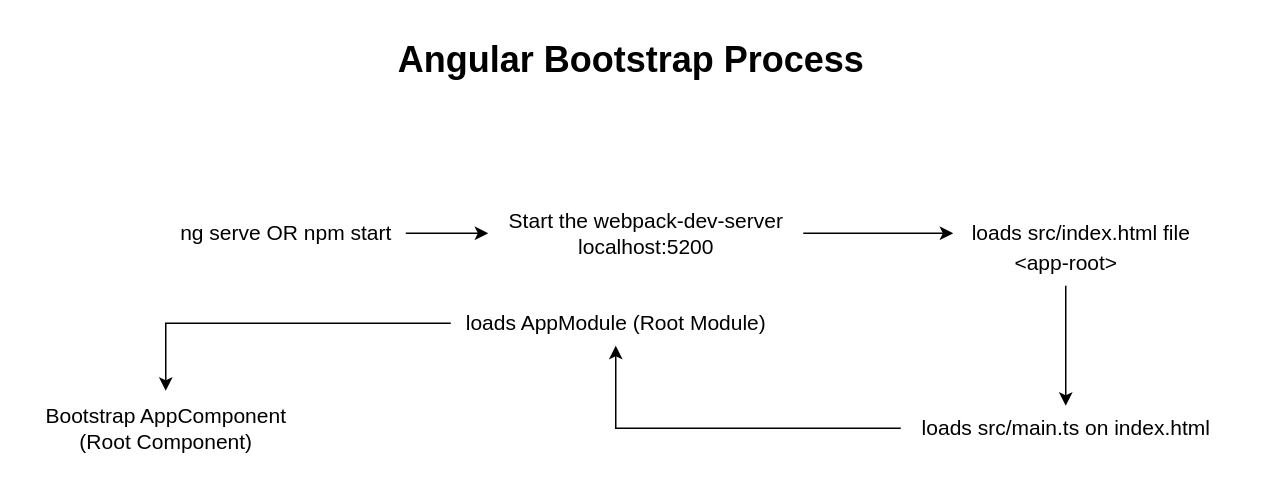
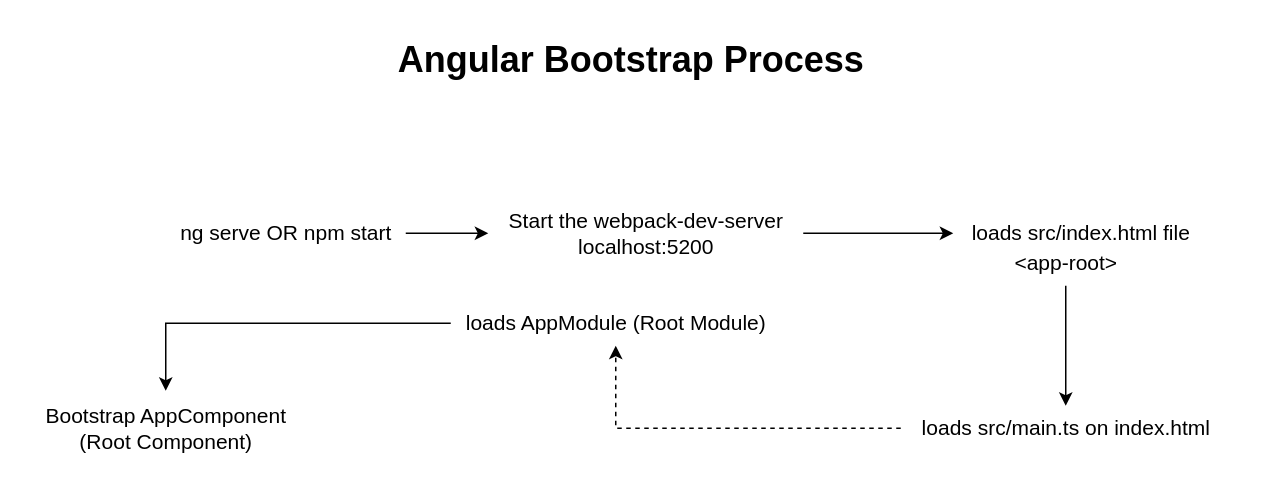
edge "loads src/main.ts on index.html" -> "loads AppModule (Root Module)": style solid -> dashed
